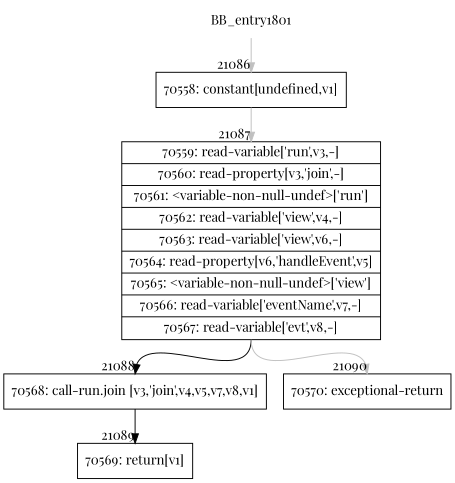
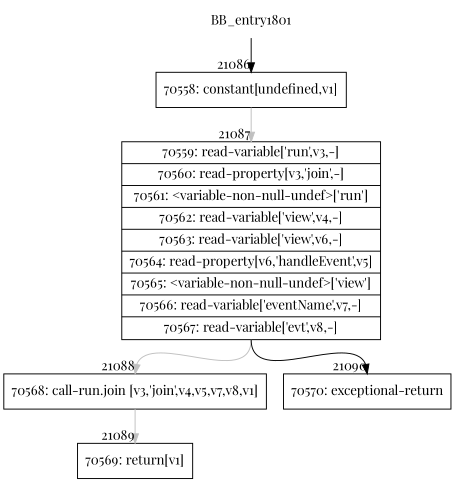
edge "BB_entry1801" -> "70558: constant[undefined,v1]": color gray -> black
edge "70559: read-variable['run',v3,-]" -> "70568: call-run.join [v3,'join',v4,v5,v7,v8,v1]": color black -> gray
edge "70559: read-variable['run',v3,-]" -> "70570: exceptional-return": color gray -> black
edge "70568: call-run.join [v3,'join',v4,v5,v7,v8,v1]" -> "70569: return[v1]": color black -> gray
